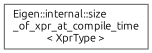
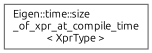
node "Eigen::internal::size _of_xpr_at_compile_time < XprType >": label "Eigen::internal::size _of_xpr_at_compile_time < XprType >" -> "Eigen::time::size _of_xpr_at_compile_time < XprType >"
